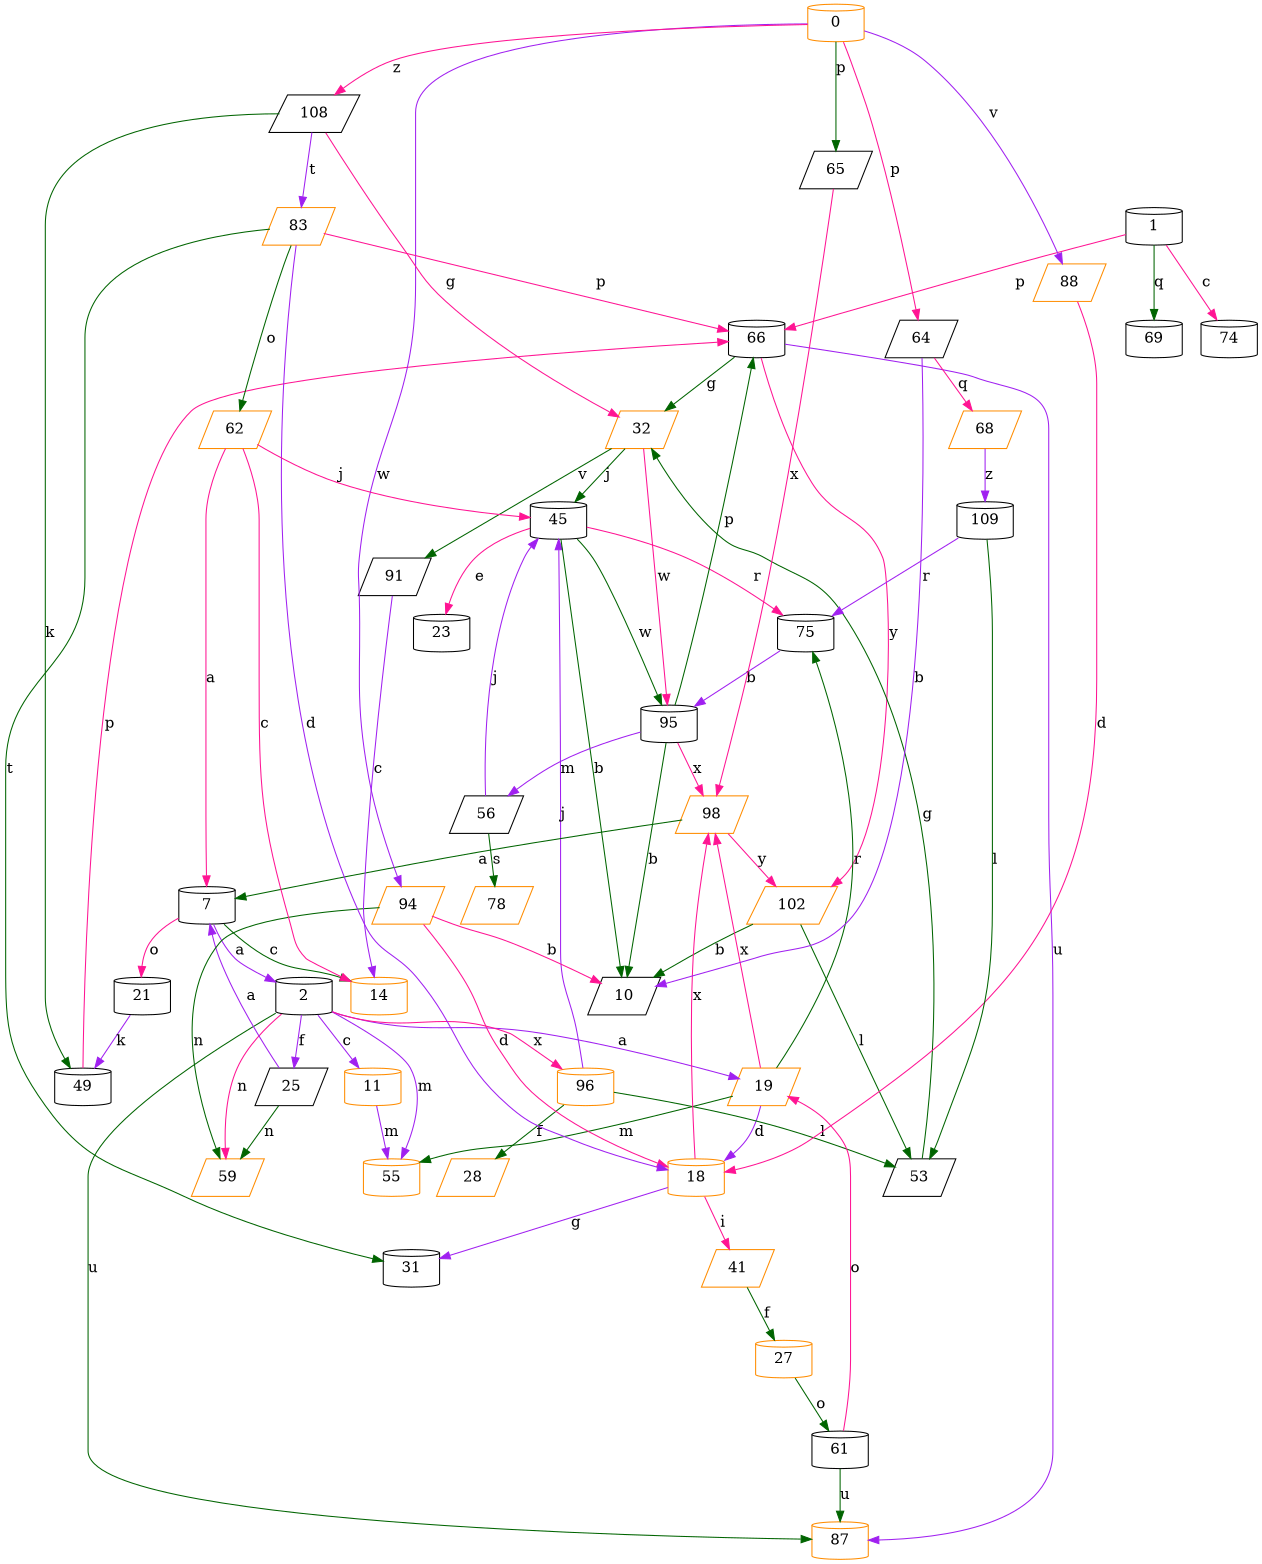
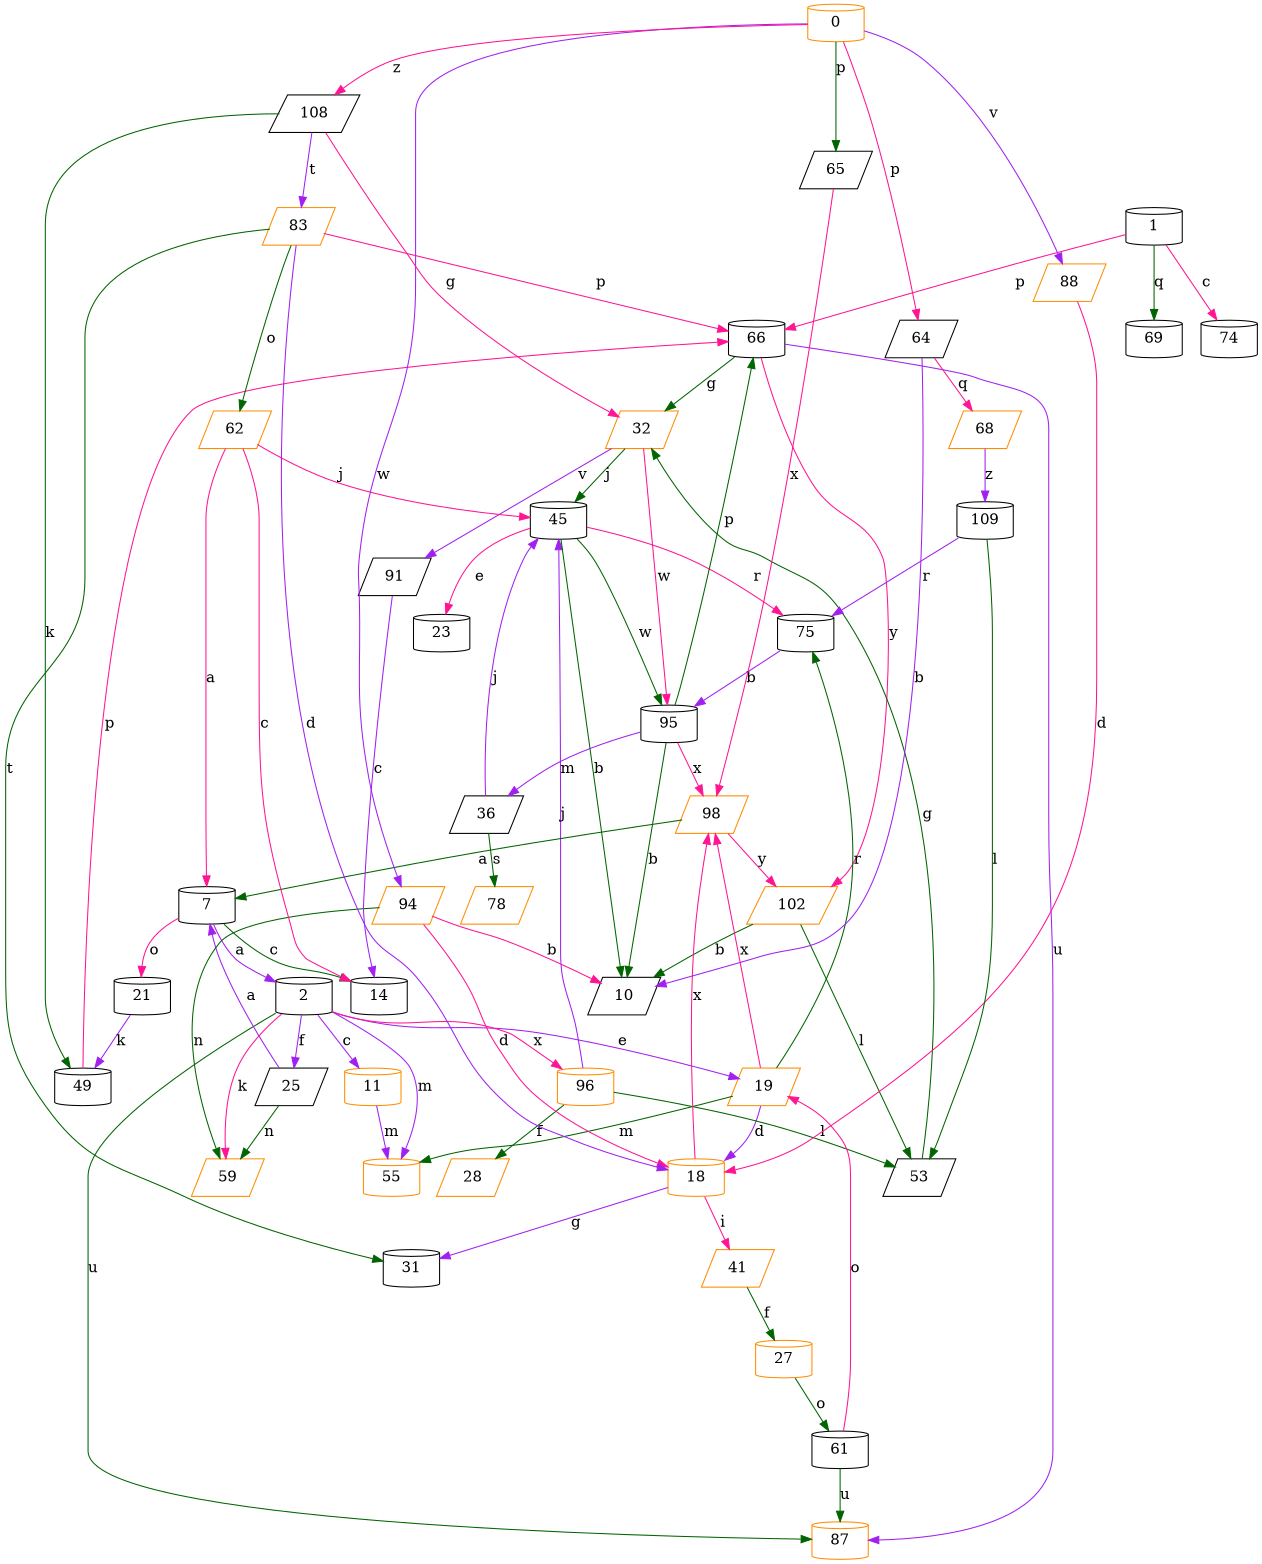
edge "32" -> "91": color darkgreen -> purple
node "56": label "56" -> "36"
node "14": color darkorange -> black
edge "2" -> "19": label "a" -> "e"
edge "2" -> "59": label "n" -> "k"
